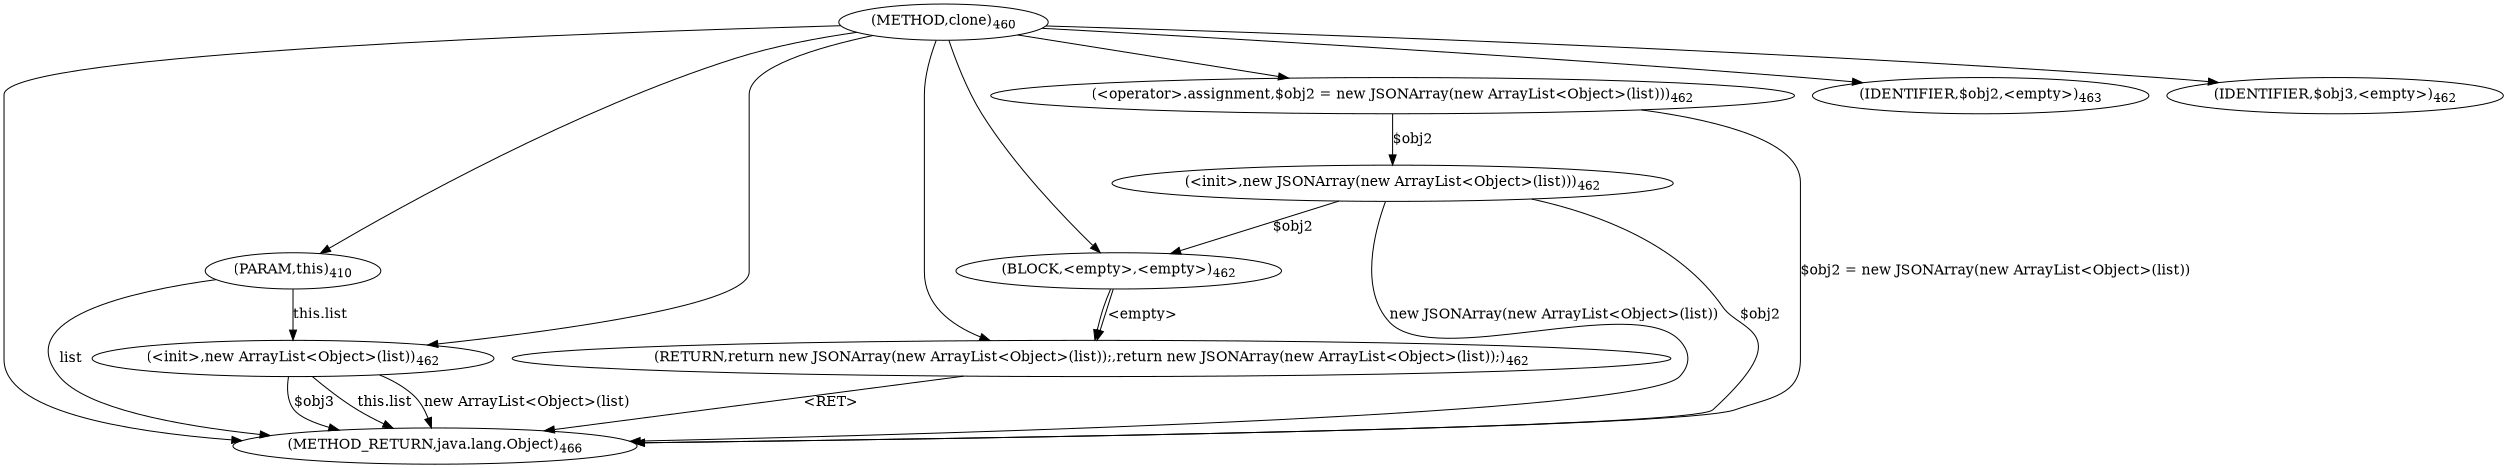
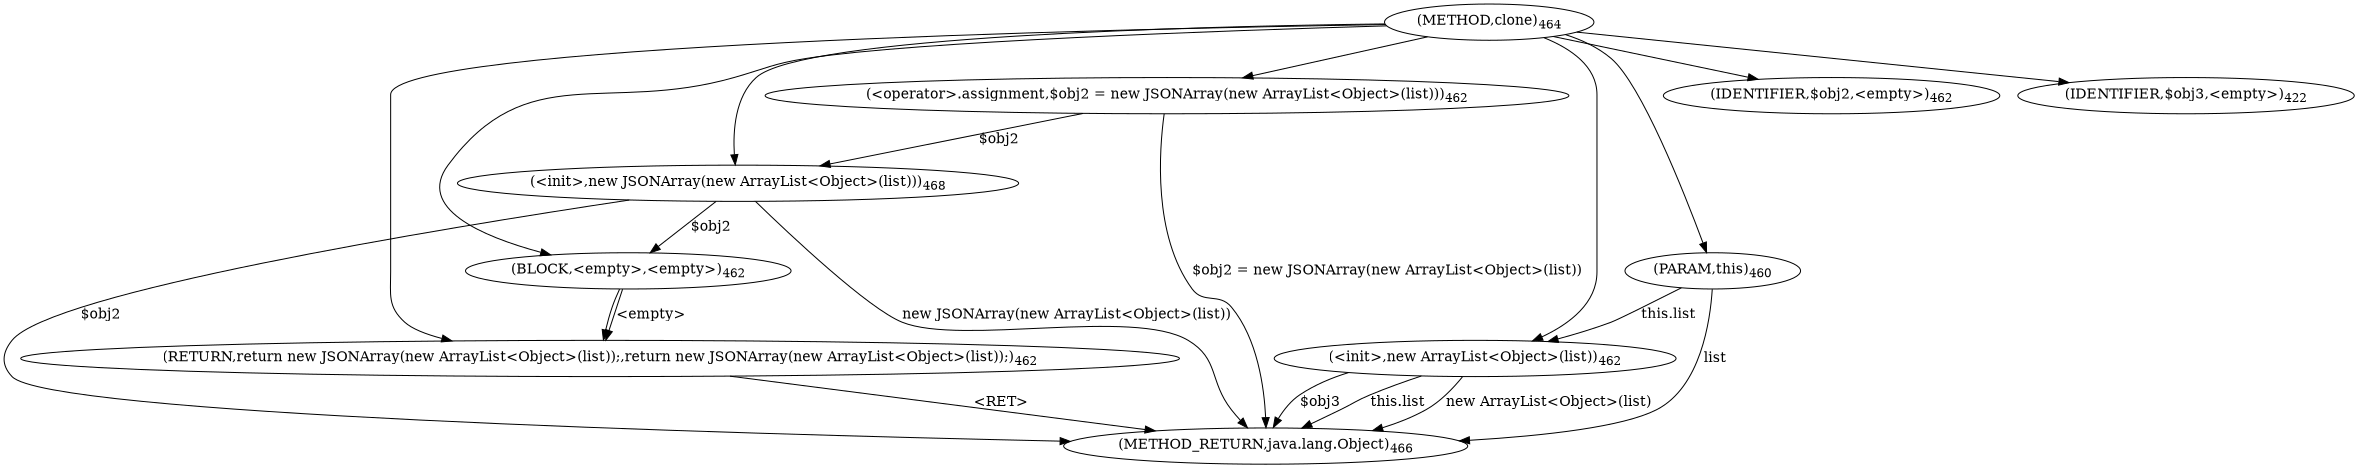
node "(METHOD,clone)": text "460" -> "464"
edge "(METHOD,clone)" -> "(METHOD_RETURN,java.lang.Object)": now "(METHOD,clone)" -> "(<init>,new JSONArray(new ArrayList<Object>(list)))"
node "(IDENTIFIER,$obj2,<empty>)": text "463" -> "462"
node "(IDENTIFIER,$obj3,<empty>)": text "462" -> "422"
node "(<init>,new JSONArray(new ArrayList<Object>(list)))": text "462" -> "468"
node "(PARAM,this)": text "410" -> "460"
